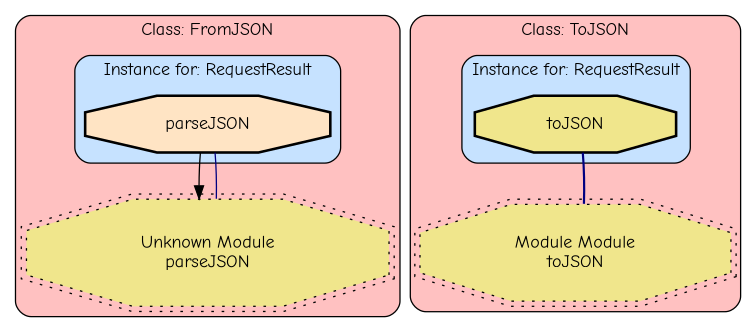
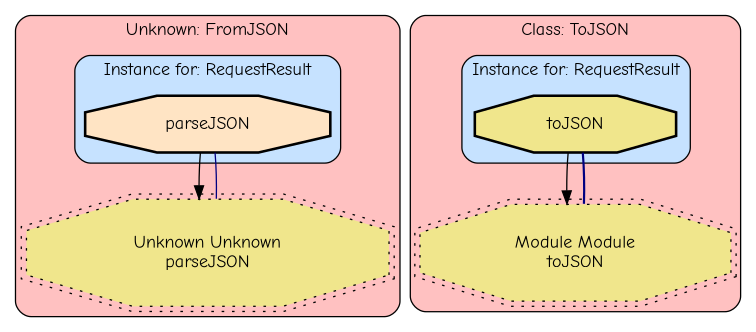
cluster "Class: FromJSON": label "Class: FromJSON" -> "Unknown: FromJSON"
edge "toJSON" -> "Module Module toJSON": added
node "Unknown Module parseJSON": label "Unknown Module parseJSON" -> "Unknown Unknown parseJSON"
